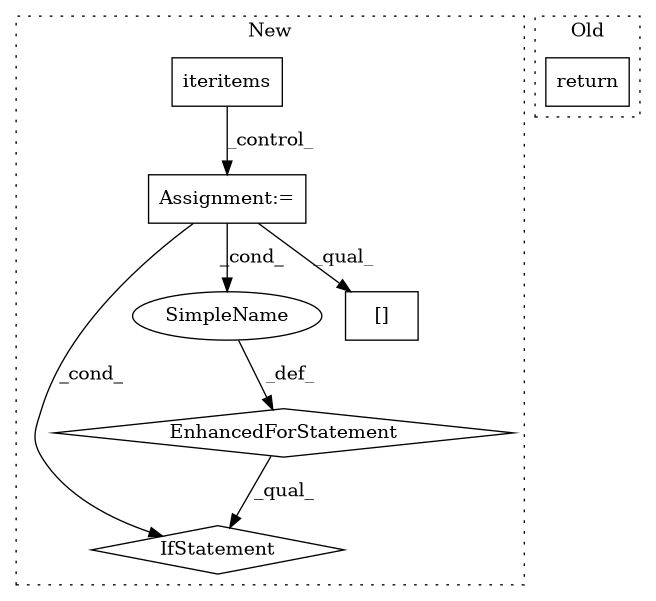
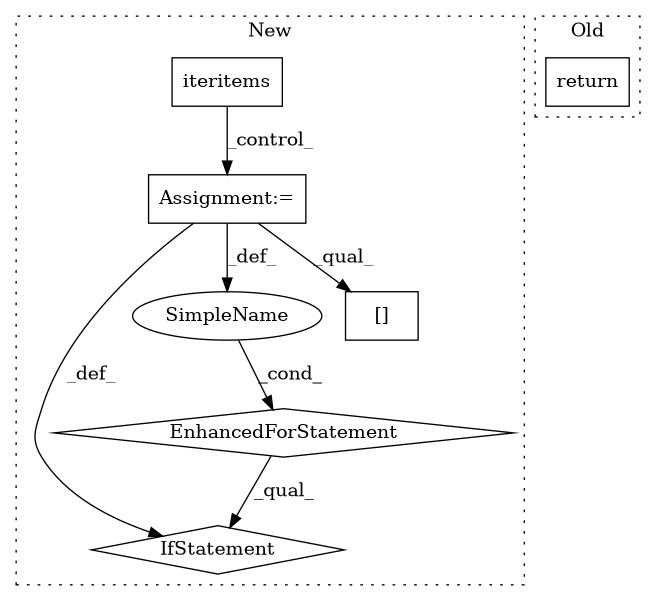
edge "Assignment:=" -> "SimpleName": label "_cond_" -> "_def_"
edge "Assignment:=" -> "IfStatement": label "_cond_" -> "_def_"
edge "SimpleName" -> "EnhancedForStatement": label "_def_" -> "_cond_"
